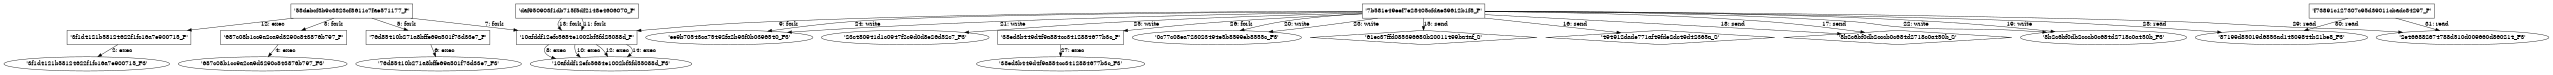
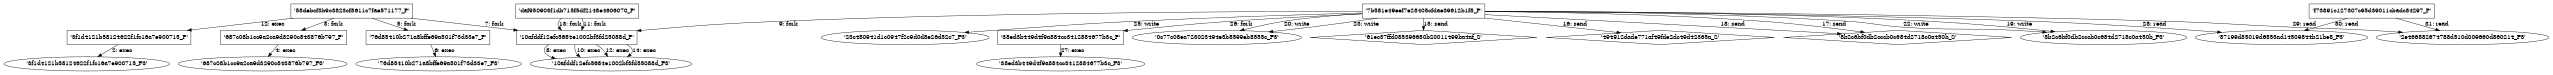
node "'ee9b70543ca75492fa2b93f0b0396540_F3'": removed
